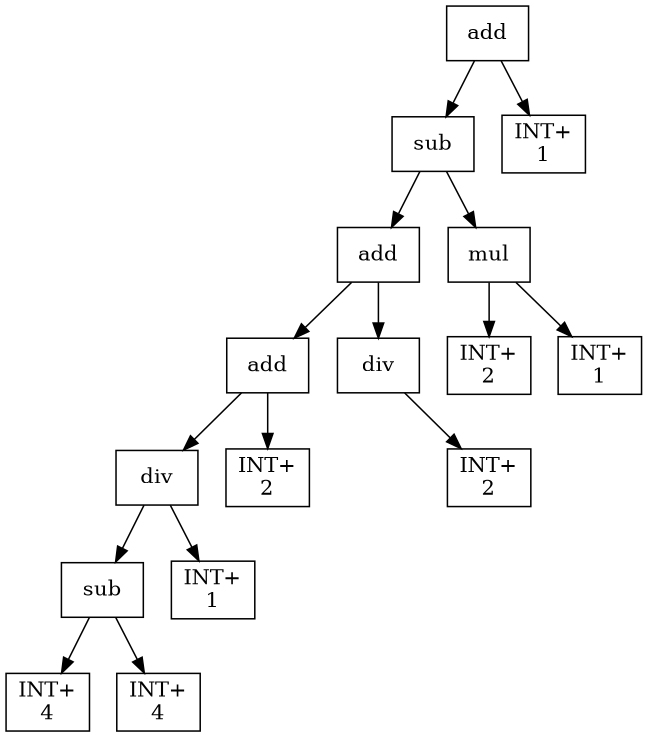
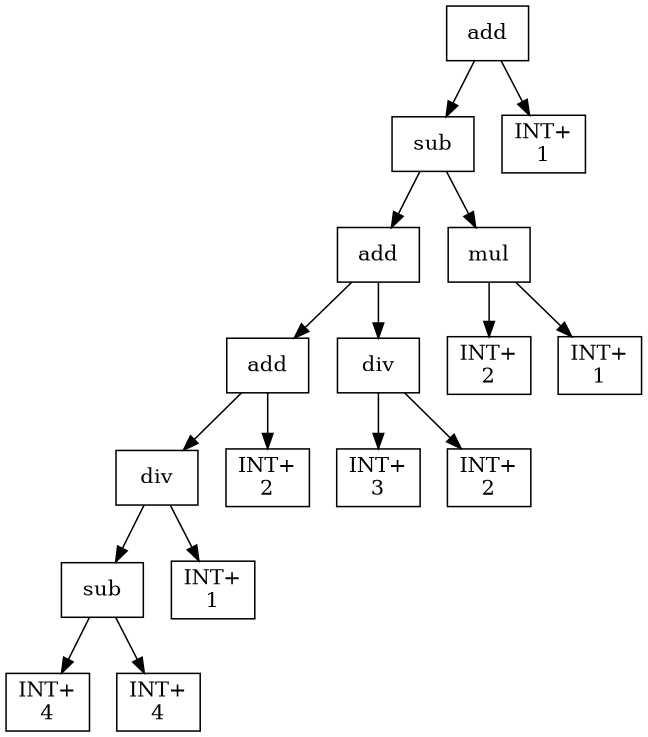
node "INT+ 3": added
